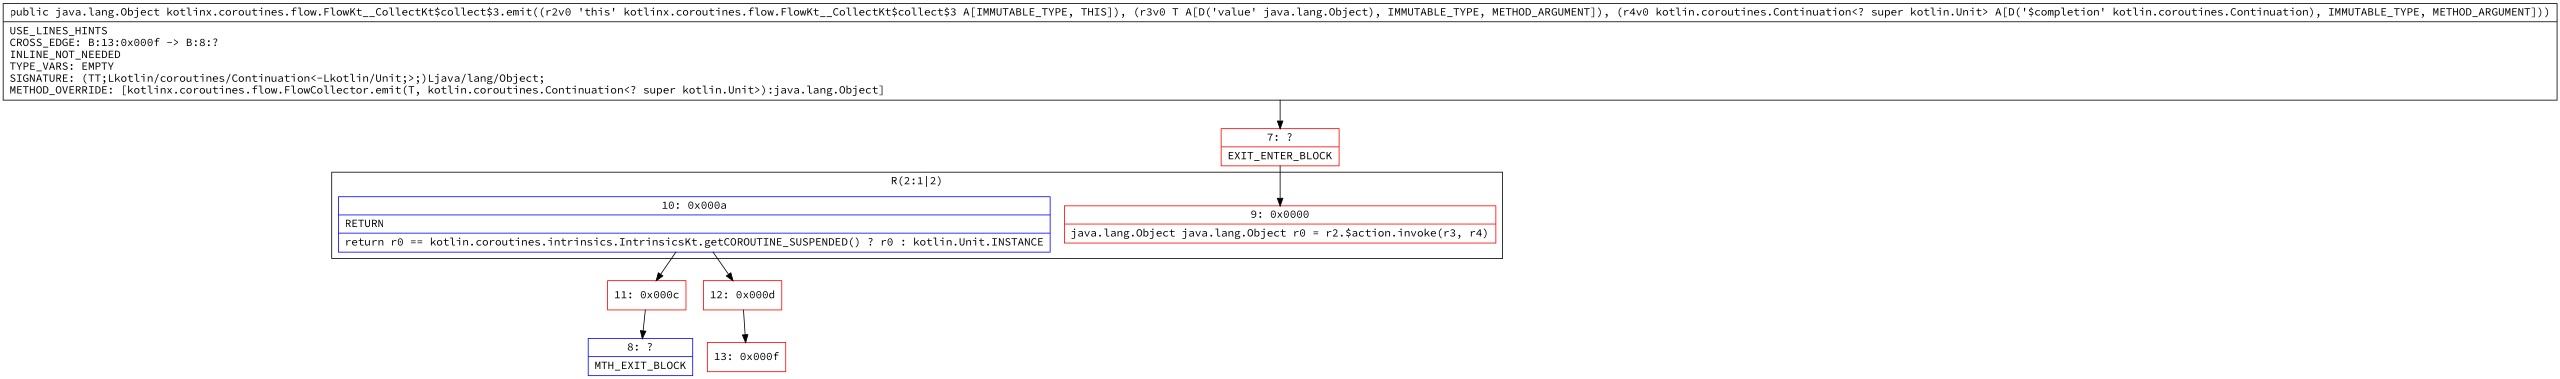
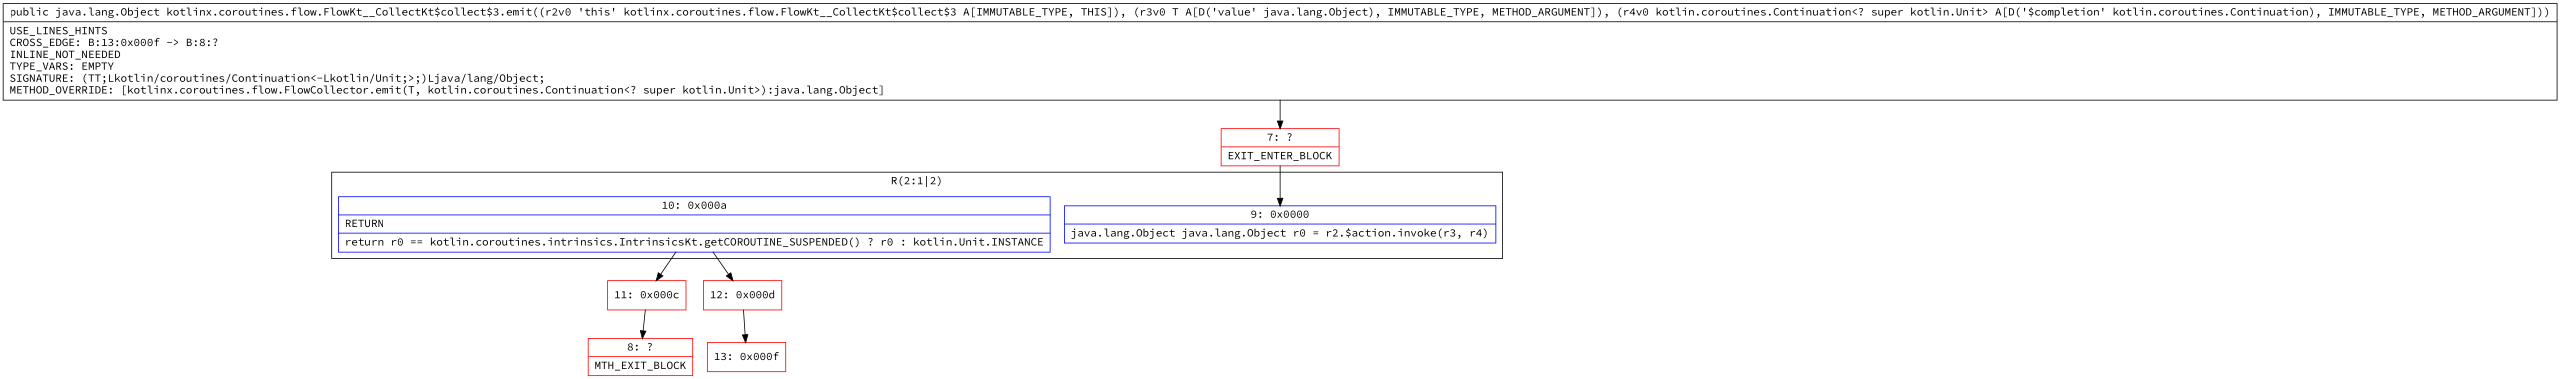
node "9: 0x0000": color red -> blue
node "8: ?": color blue -> red
